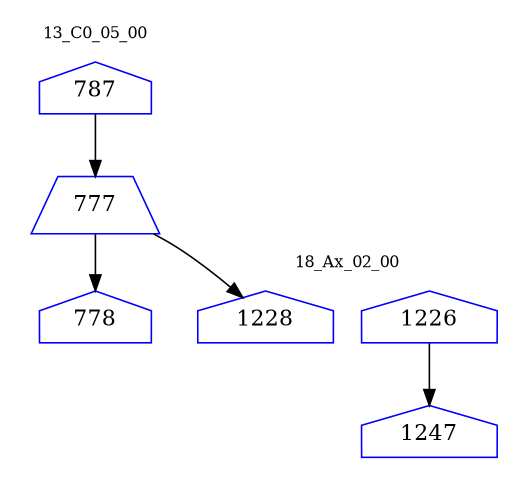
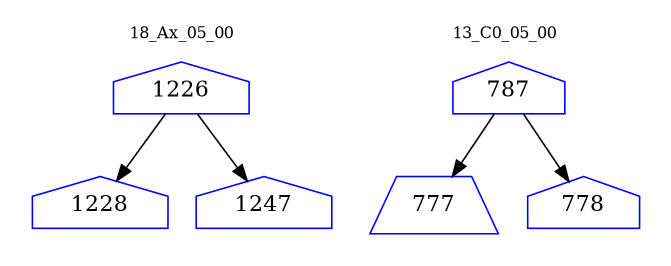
edge "777" -> "778": now "787" -> "778"
edge "777" -> "1228": now "1226" -> "1228"
cluster "18_Ax_02_00": label "18_Ax_02_00" -> "18_Ax_05_00"
